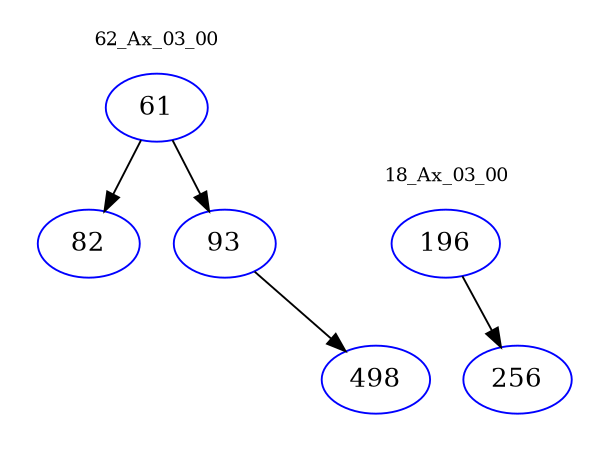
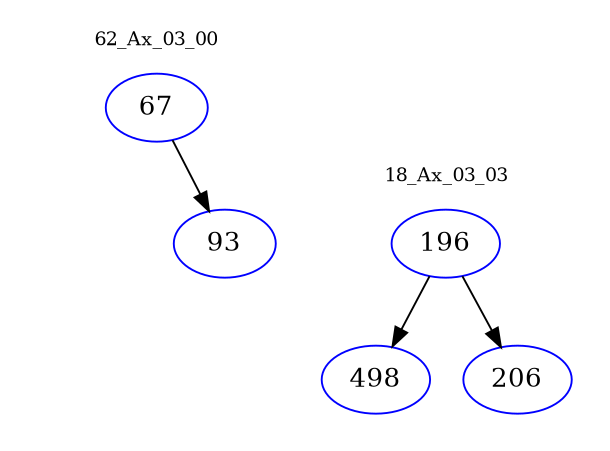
node "61": label "61" -> "67"
cluster "18_Ax_03_00": label "18_Ax_03_00" -> "18_Ax_03_03"
node "82": removed
edge "93" -> "498": now "196" -> "498"
node "256": label "256" -> "206"
